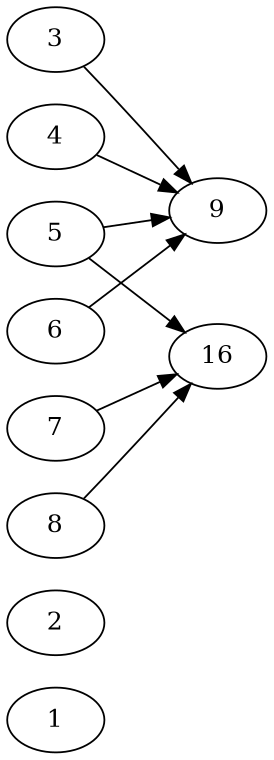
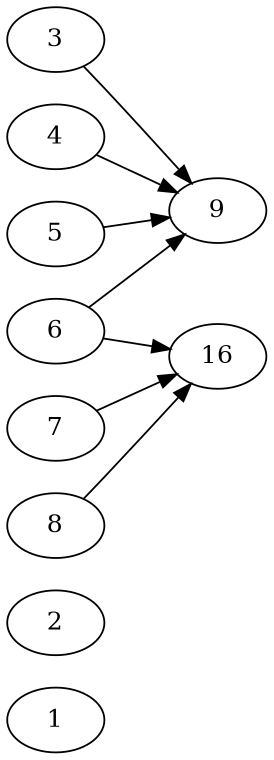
edge "5" -> "16": now "6" -> "16"
